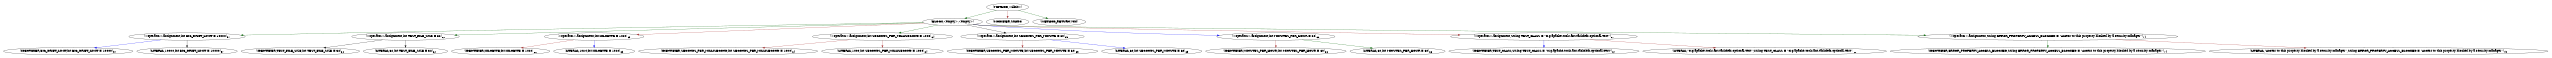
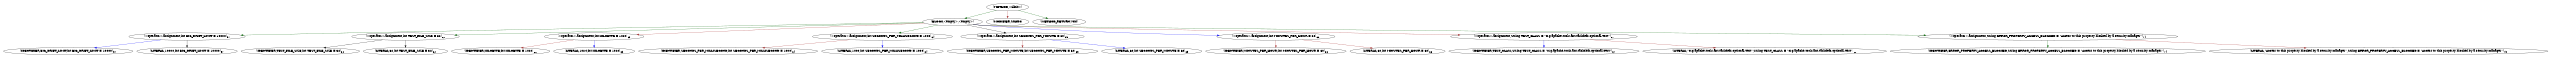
edge "(<operator>.assignment,int SECONDS_PER_MILLISECOND = 1000)" -> "(LITERAL,1000,int SECONDS_PER_MILLISECOND = 1000)": color brown -> blue
edge "(<operator>.assignment,int MINUTES_PER_HOUR = 60)" -> "(LITERAL,60,int MINUTES_PER_HOUR = 60)": color darkgreen -> brown
